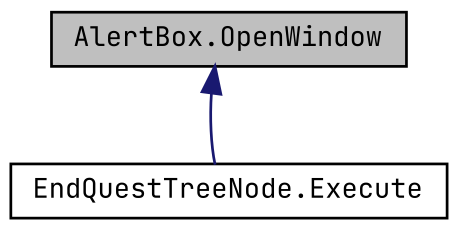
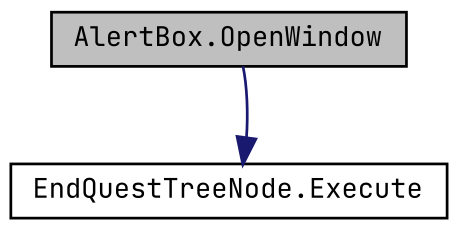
edge "EndQuestTreeNode.Execute" -> "AlertBox.OpenWindow": reversed
